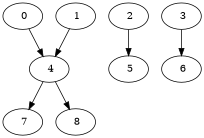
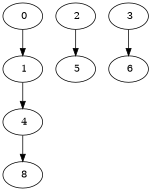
edge "0" -> "4": now "0" -> "1"
node "7": removed
